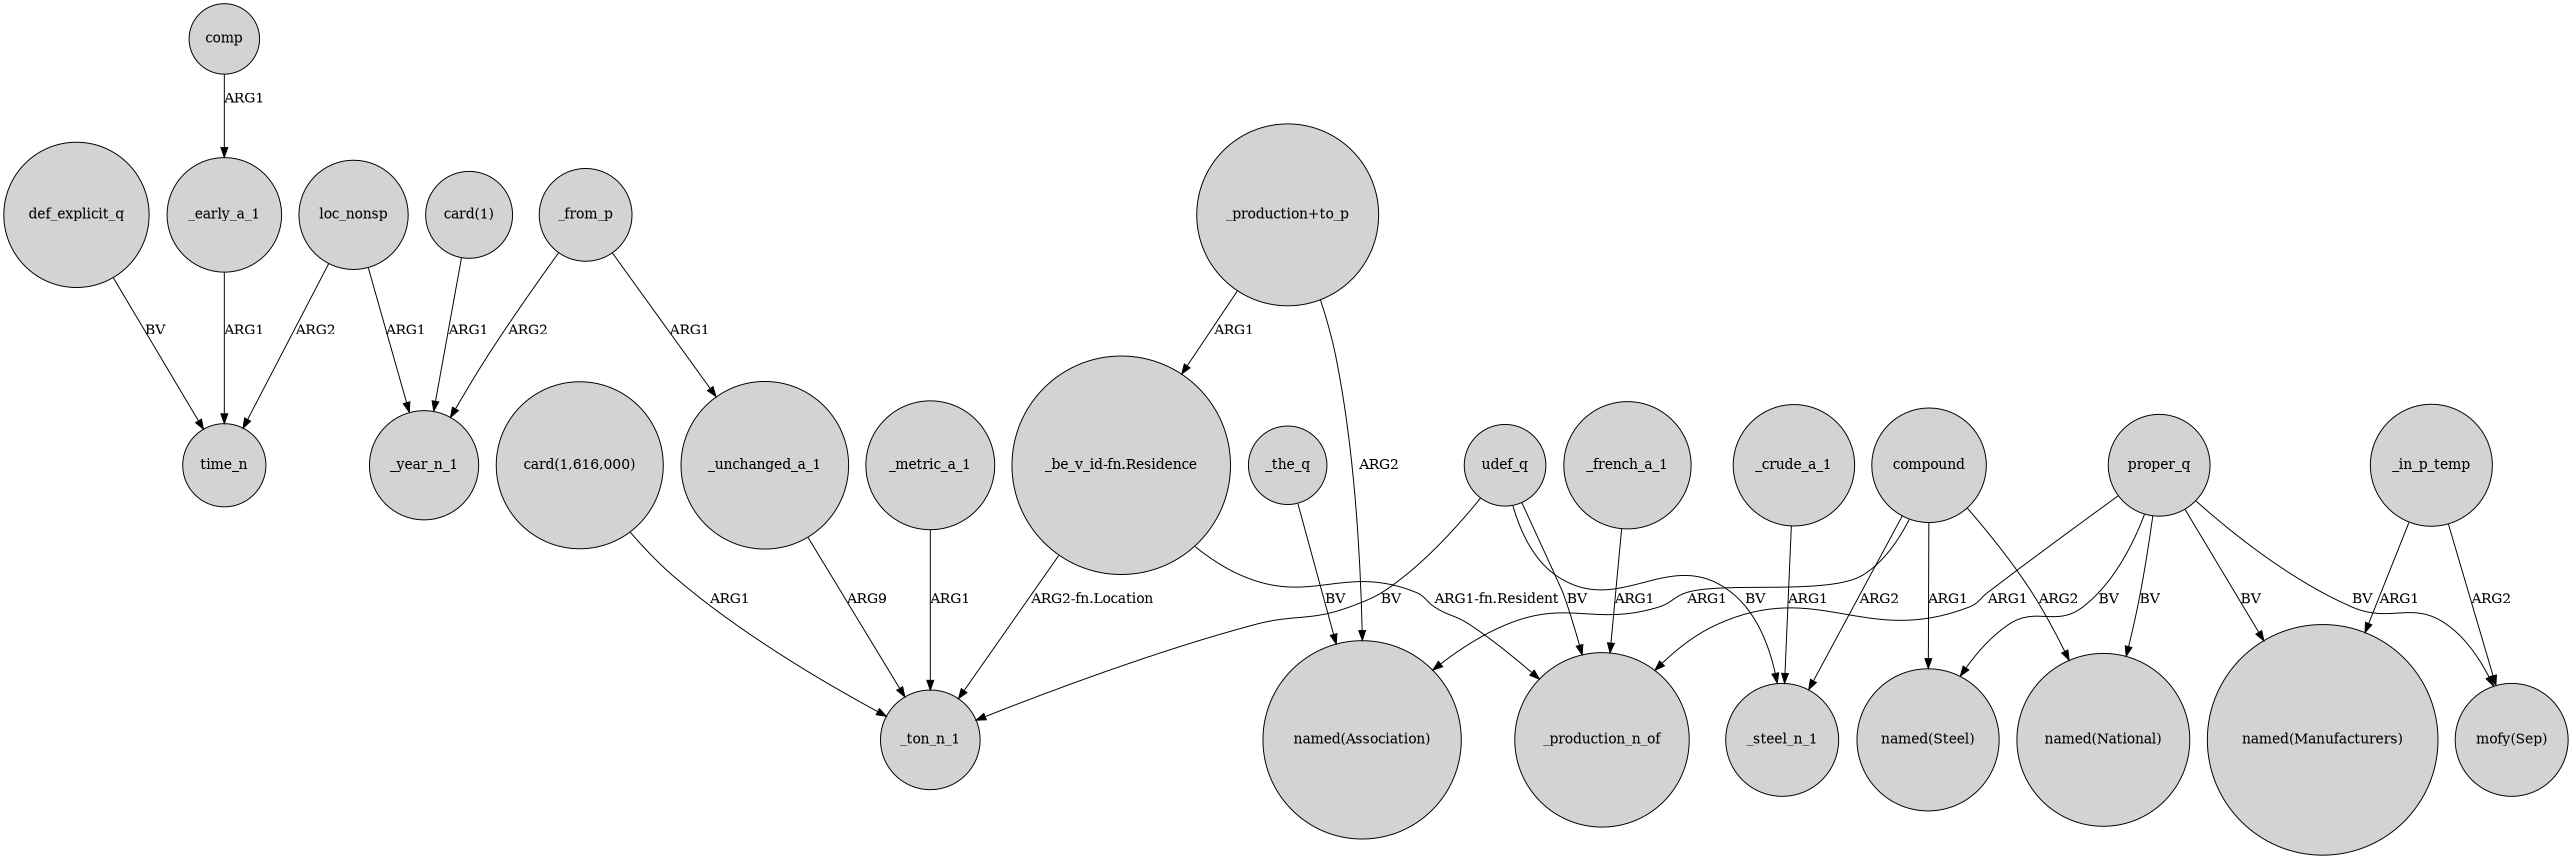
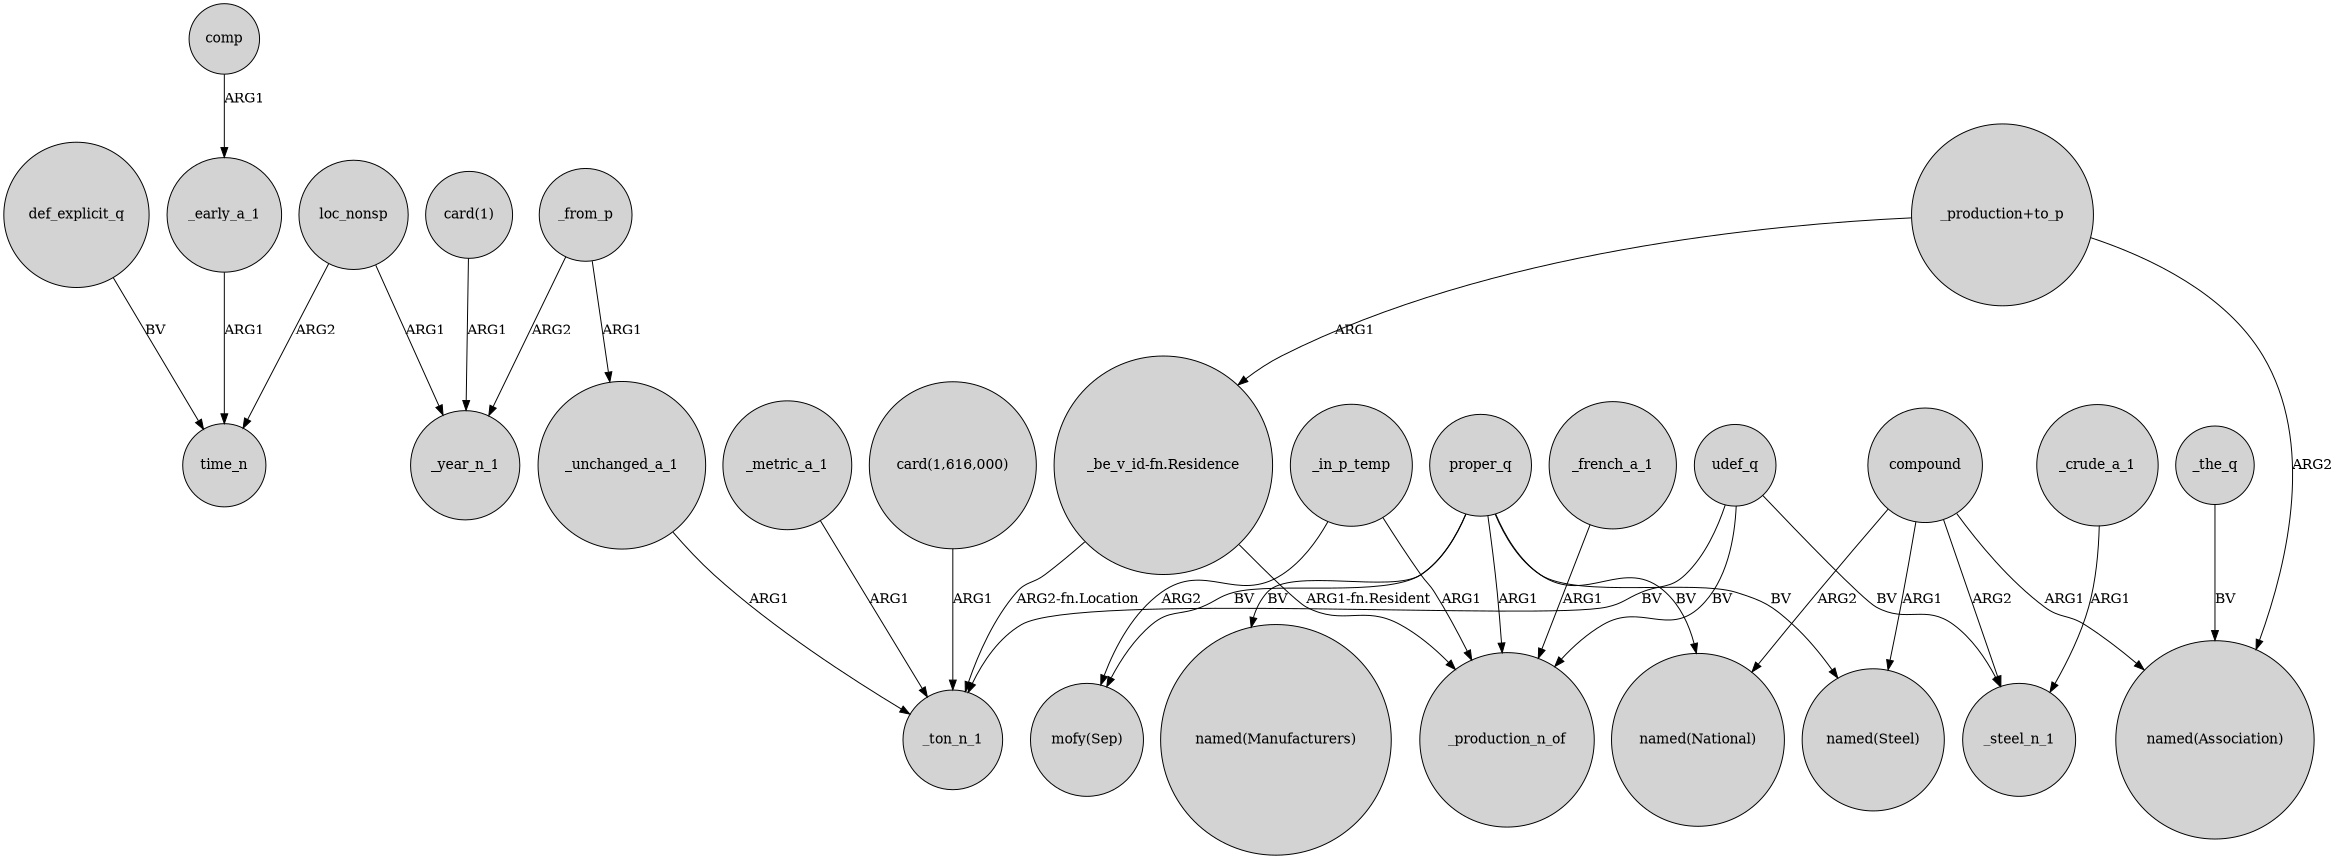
edge "_in_p_temp" -> "named(Manufacturers)": now "_in_p_temp" -> "_production_n_of"
edge "_unchanged_a_1" -> "_ton_n_1": label "ARG9" -> "ARG1"
